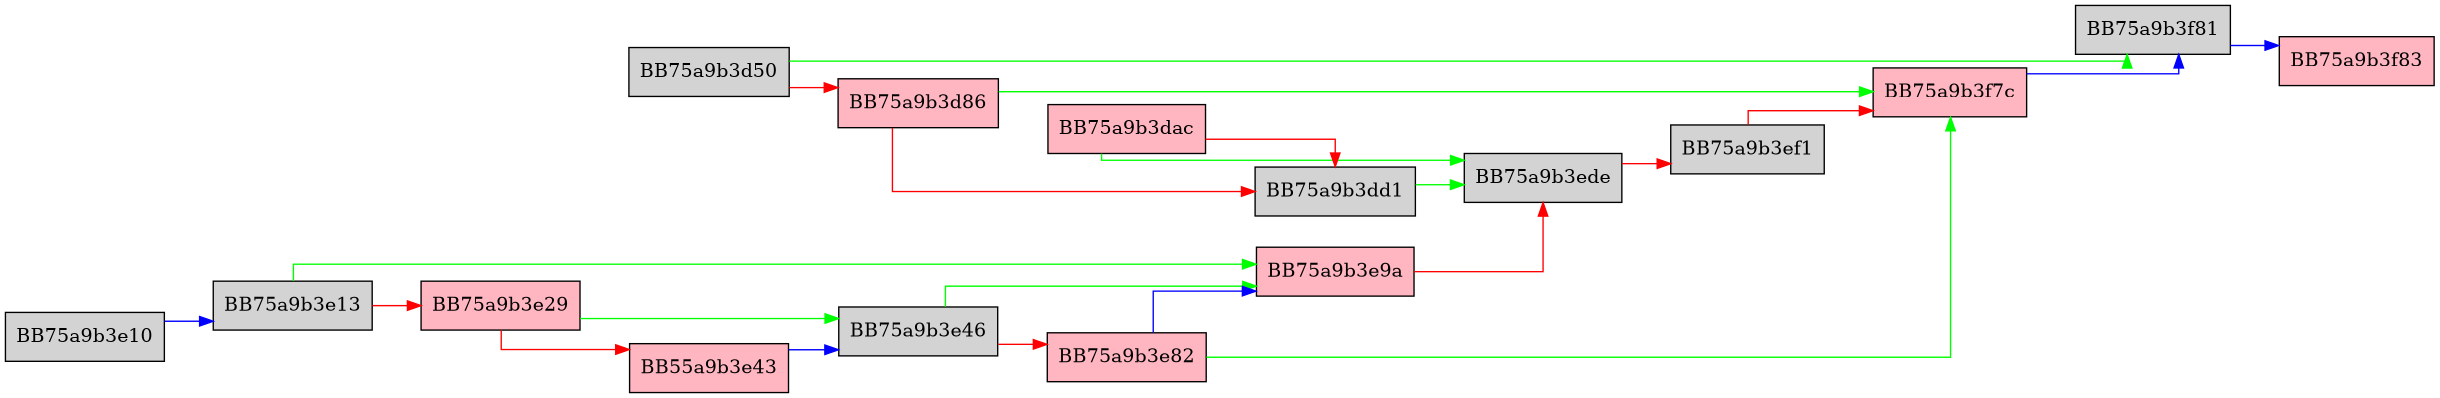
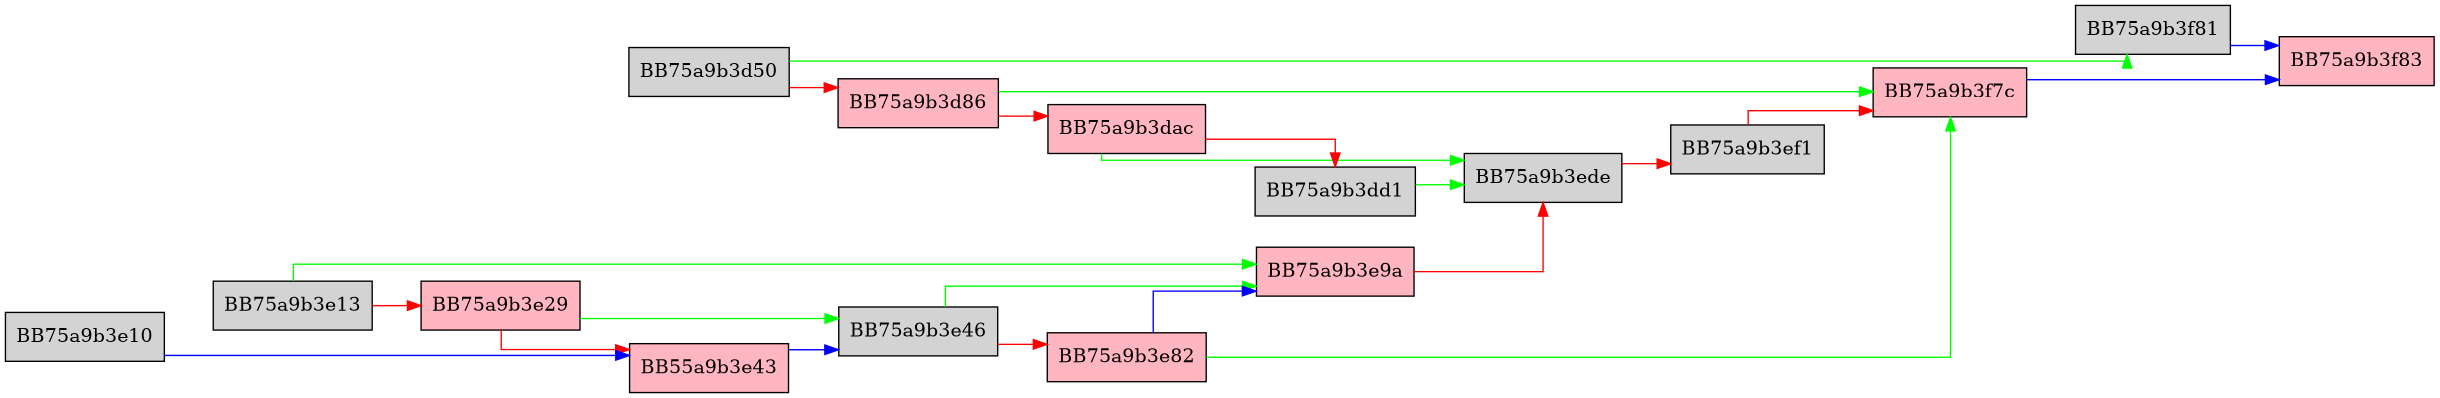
edge "BB75a9b3f7c" -> "BB75a9b3f81": now "BB75a9b3f7c" -> "BB75a9b3f83"
edge "BB75a9b3d86" -> "BB75a9b3dd1": now "BB75a9b3d86" -> "BB75a9b3dac"
edge "BB75a9b3e10" -> "BB75a9b3e13": now "BB75a9b3e10" -> "BB55a9b3e43"
